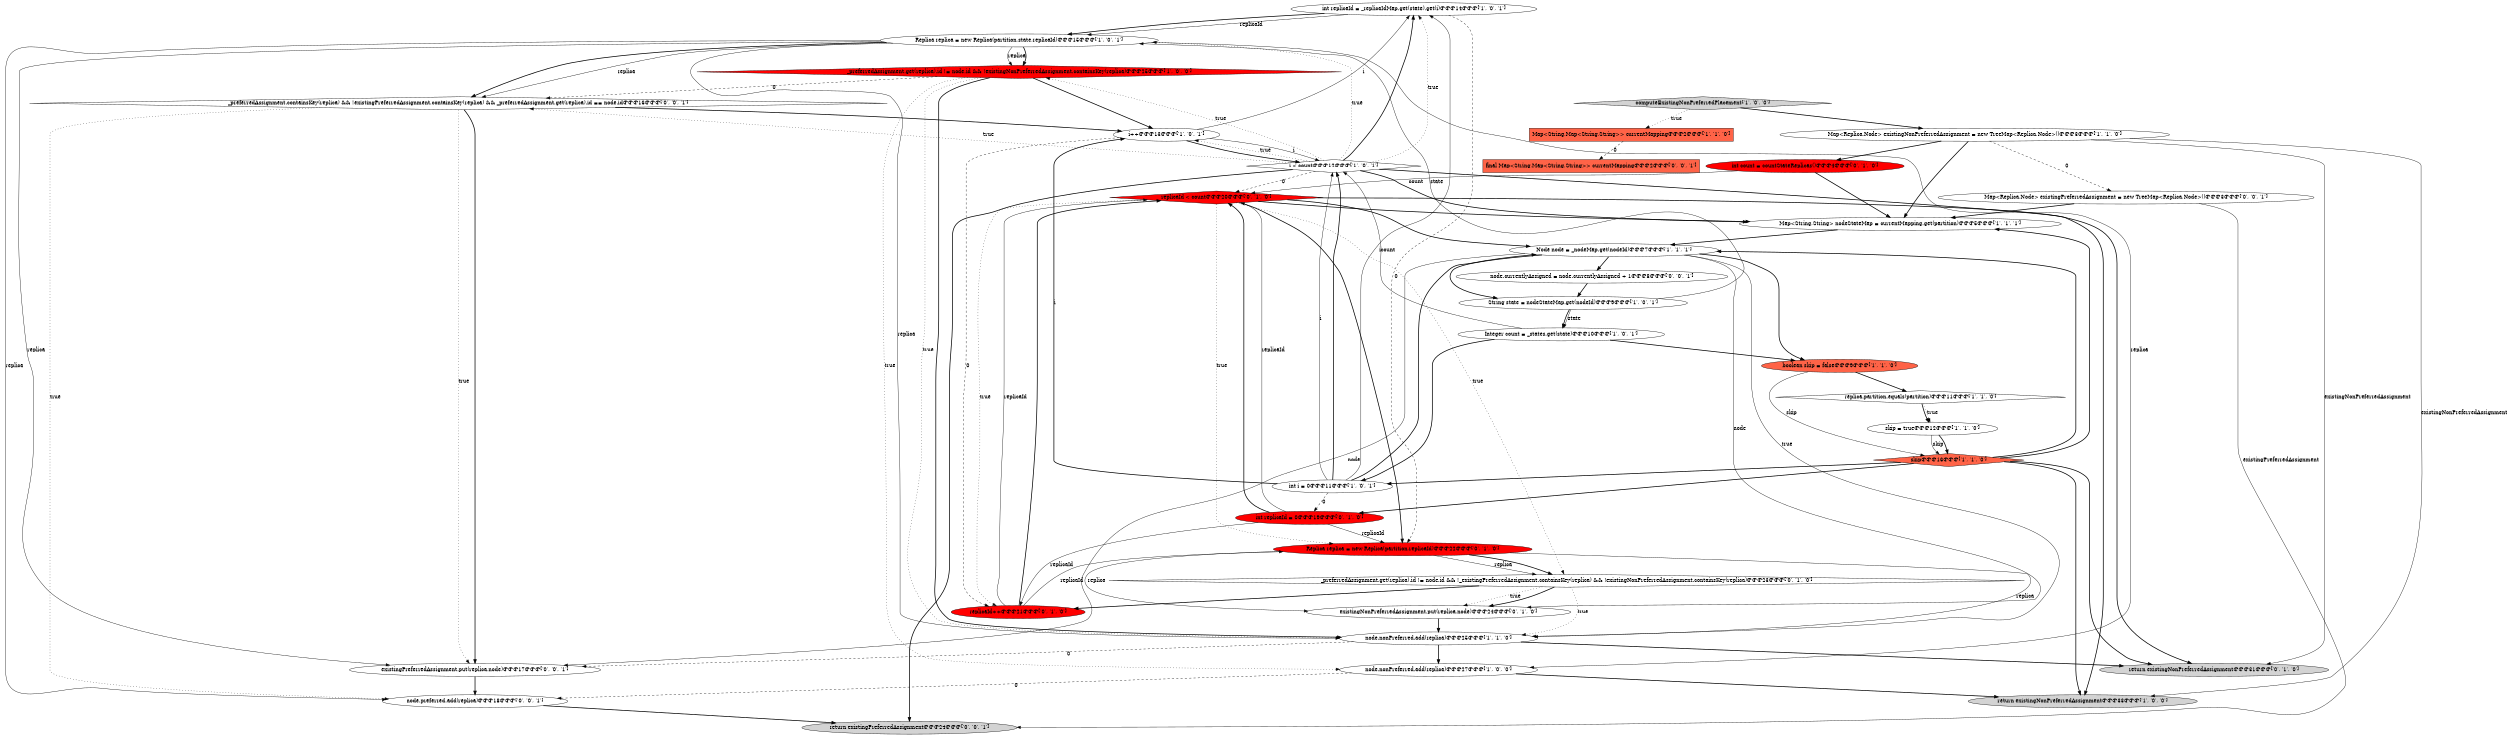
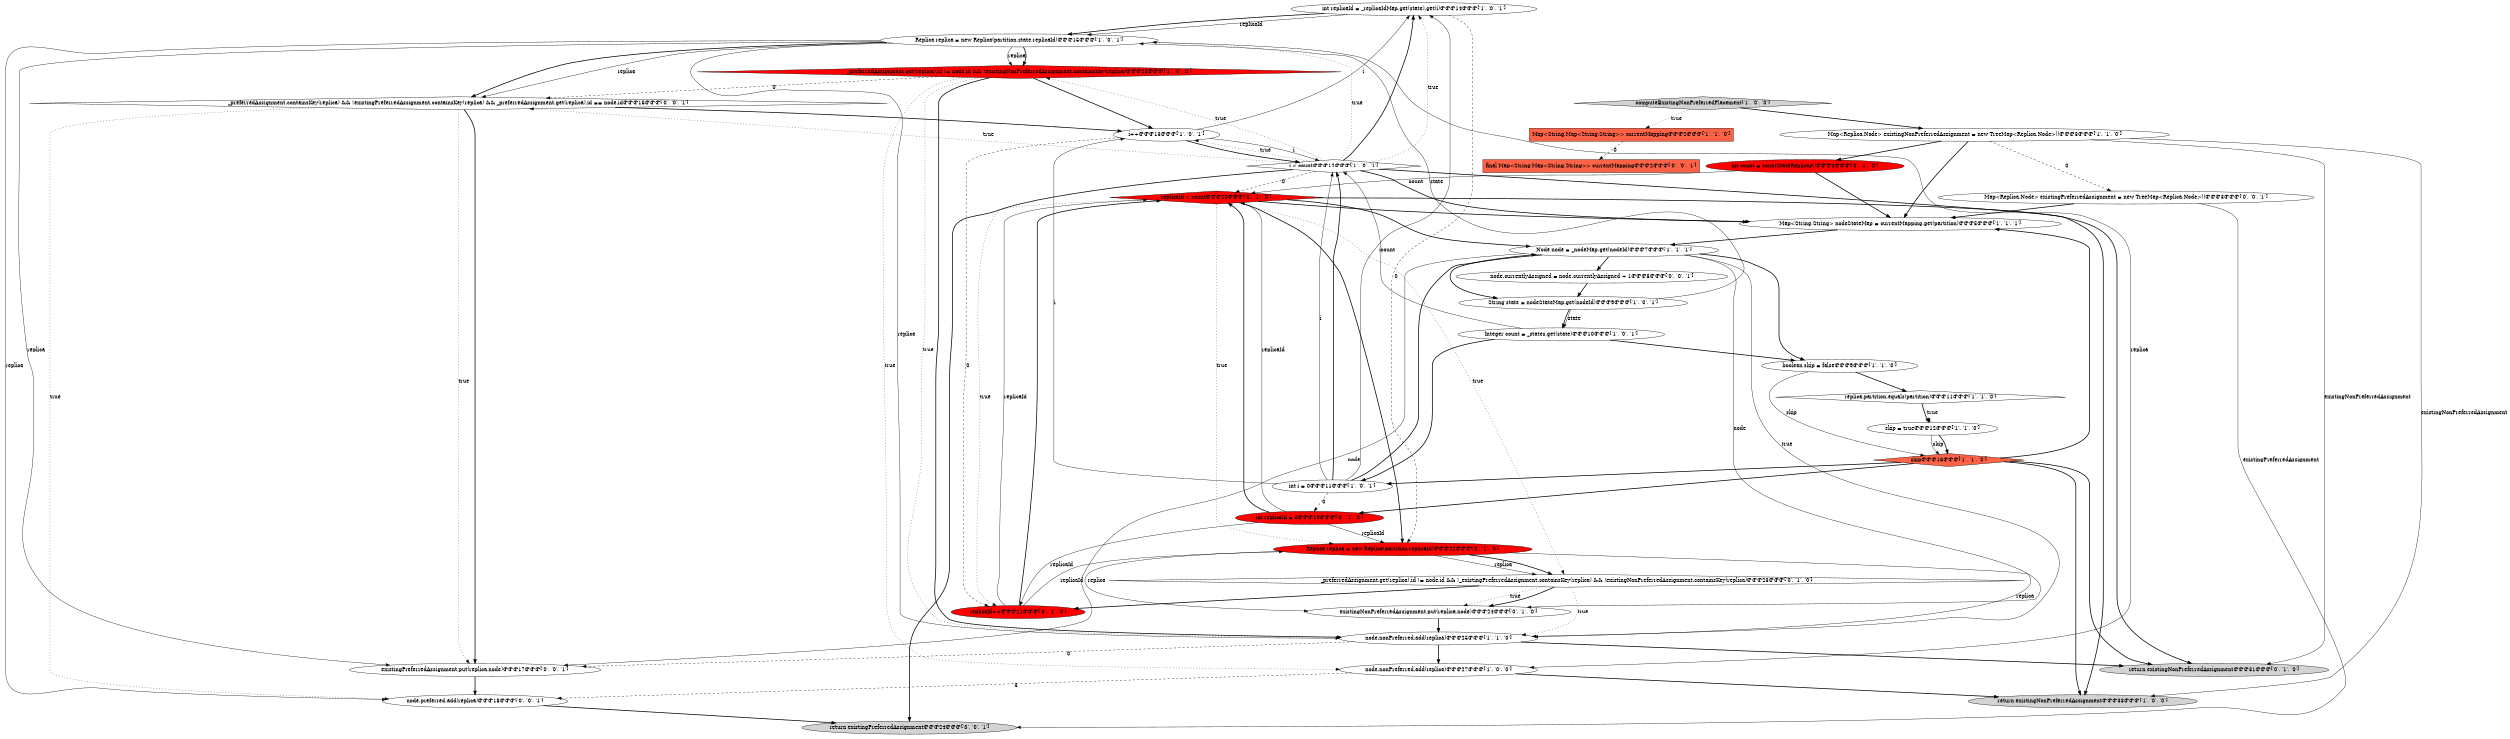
edge "skip@@@16@@@['1', '1', '0']" -> "Node node = _nodeMap.get(nodeId)@@@7@@@['1', '1', '1']": removed
node "boolean skip = false@@@9@@@['1', '1', '0']": fillcolor tomato -> white
edge "int i = 0@@@11@@@['1', '0', '1']" -> "i++@@@13@@@['1', '0', '1']": style bold -> solid
edge "node.nonPreferred.add(replica)@@@27@@@['1', '0', '0']" -> "node.preferred.add(replica)@@@18@@@['0', '0', '1']": label "0" -> "3"
